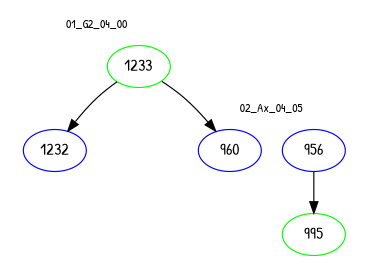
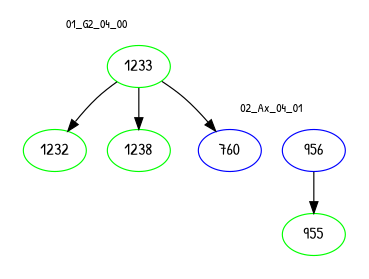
cluster "02_Ax_04_05": label "02_Ax_04_05" -> "02_Ax_04_01"
node "1232": color blue -> green
node "1238": added
node "960": label "960" -> "760"
node "995": label "995" -> "955"
